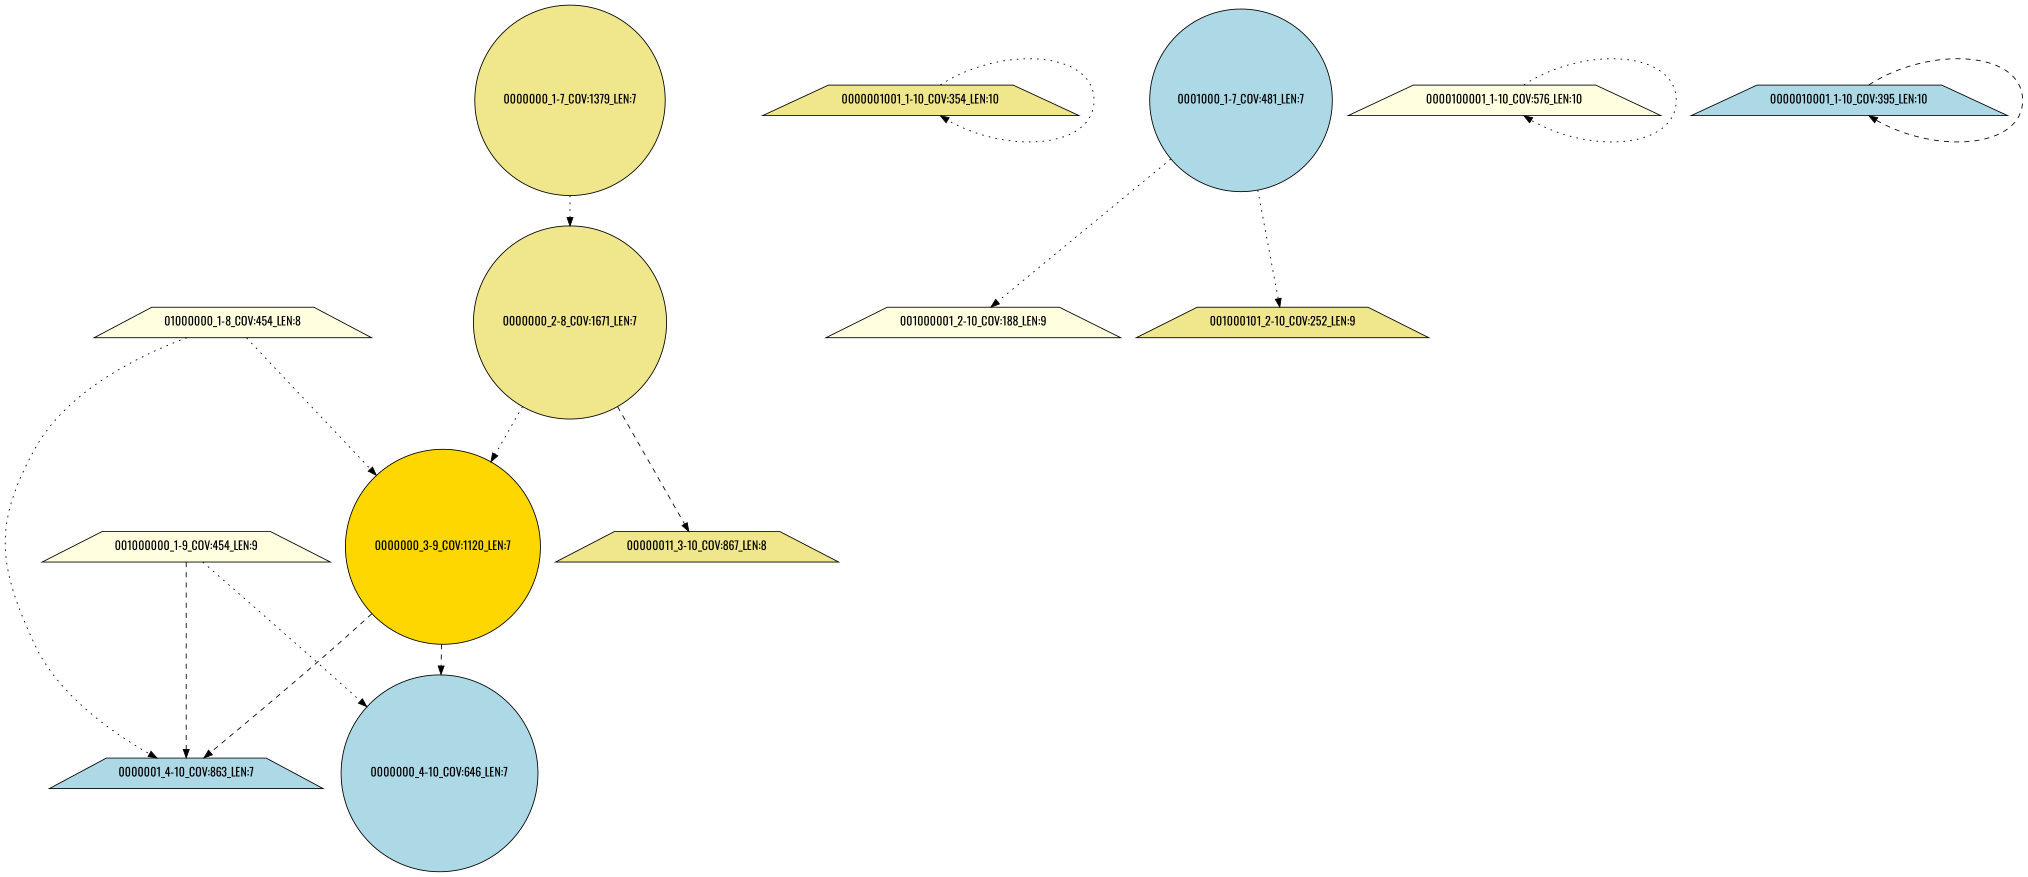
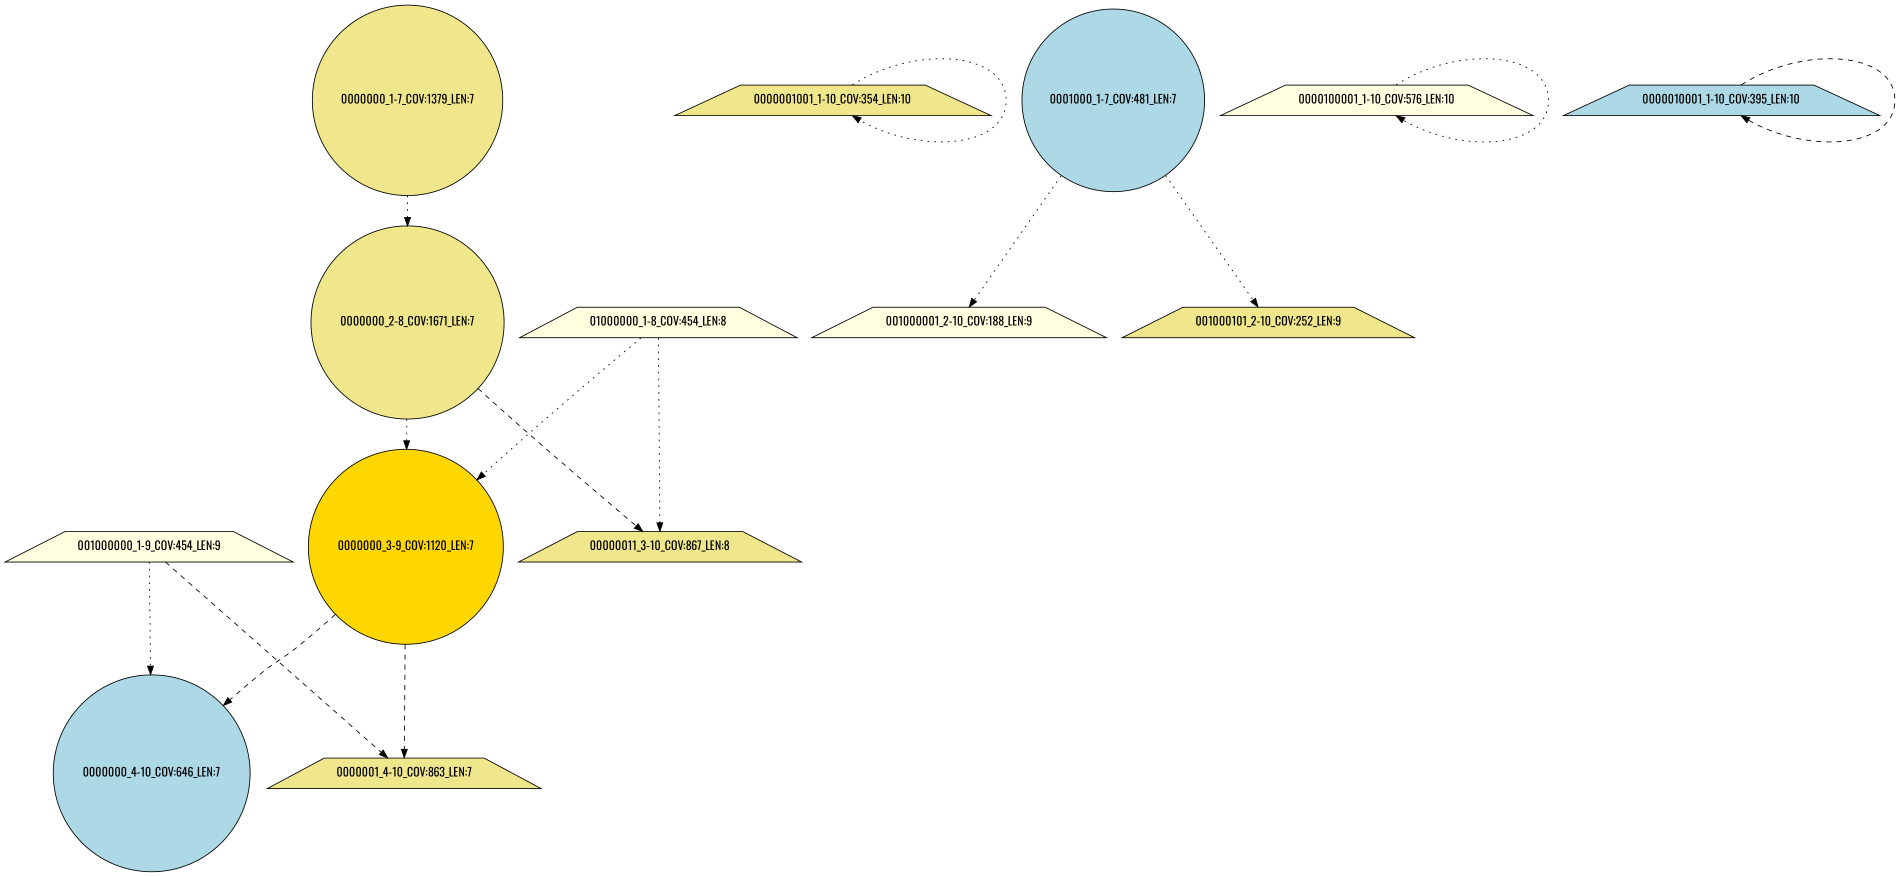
edge "01000000_1-8_COV:454_LEN:8" -> "0000001_4-10_COV:863_LEN:7": now "01000000_1-8_COV:454_LEN:8" -> "00000011_3-10_COV:867_LEN:8"
node "0000001_4-10_COV:863_LEN:7": fillcolor lightblue -> khaki
